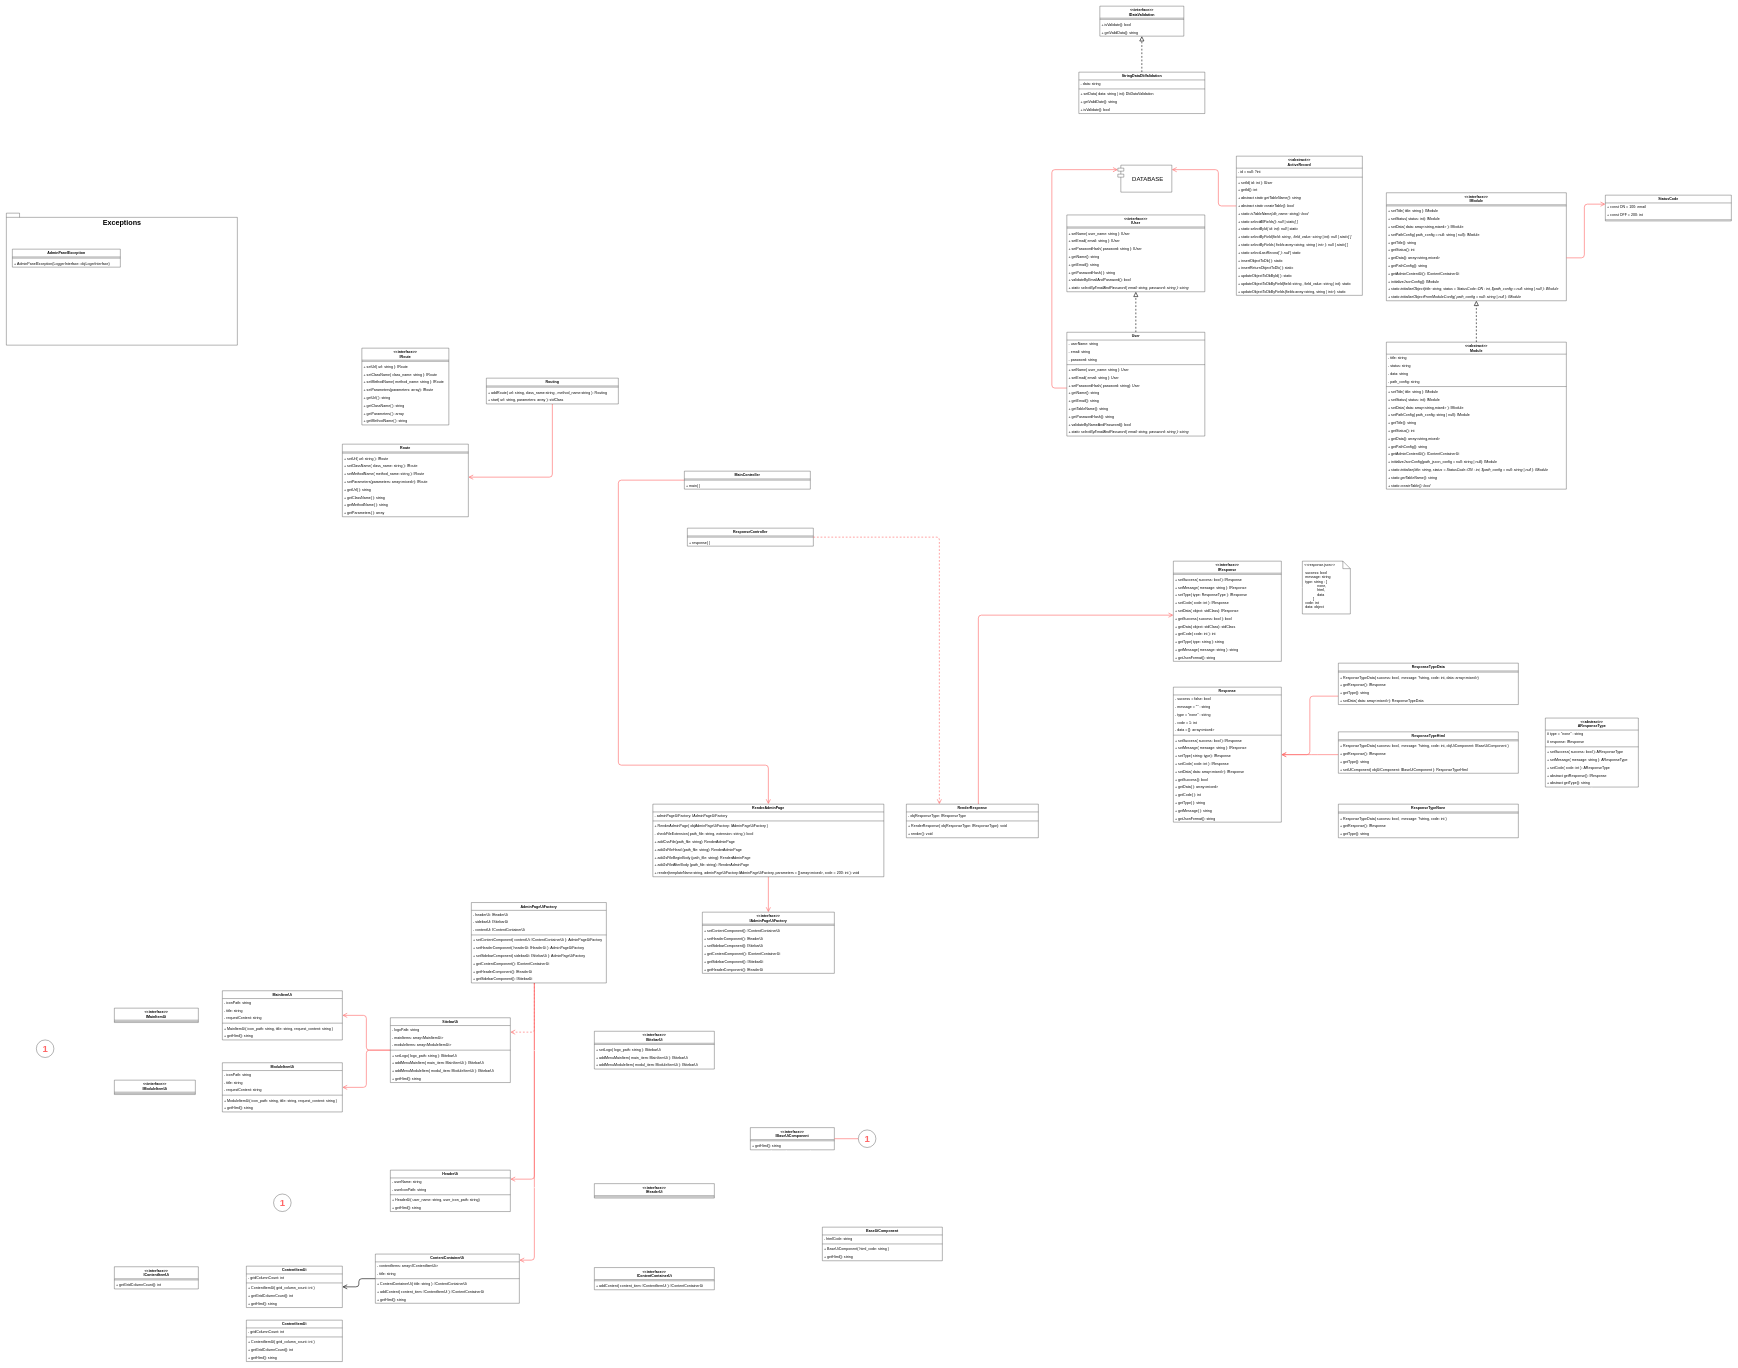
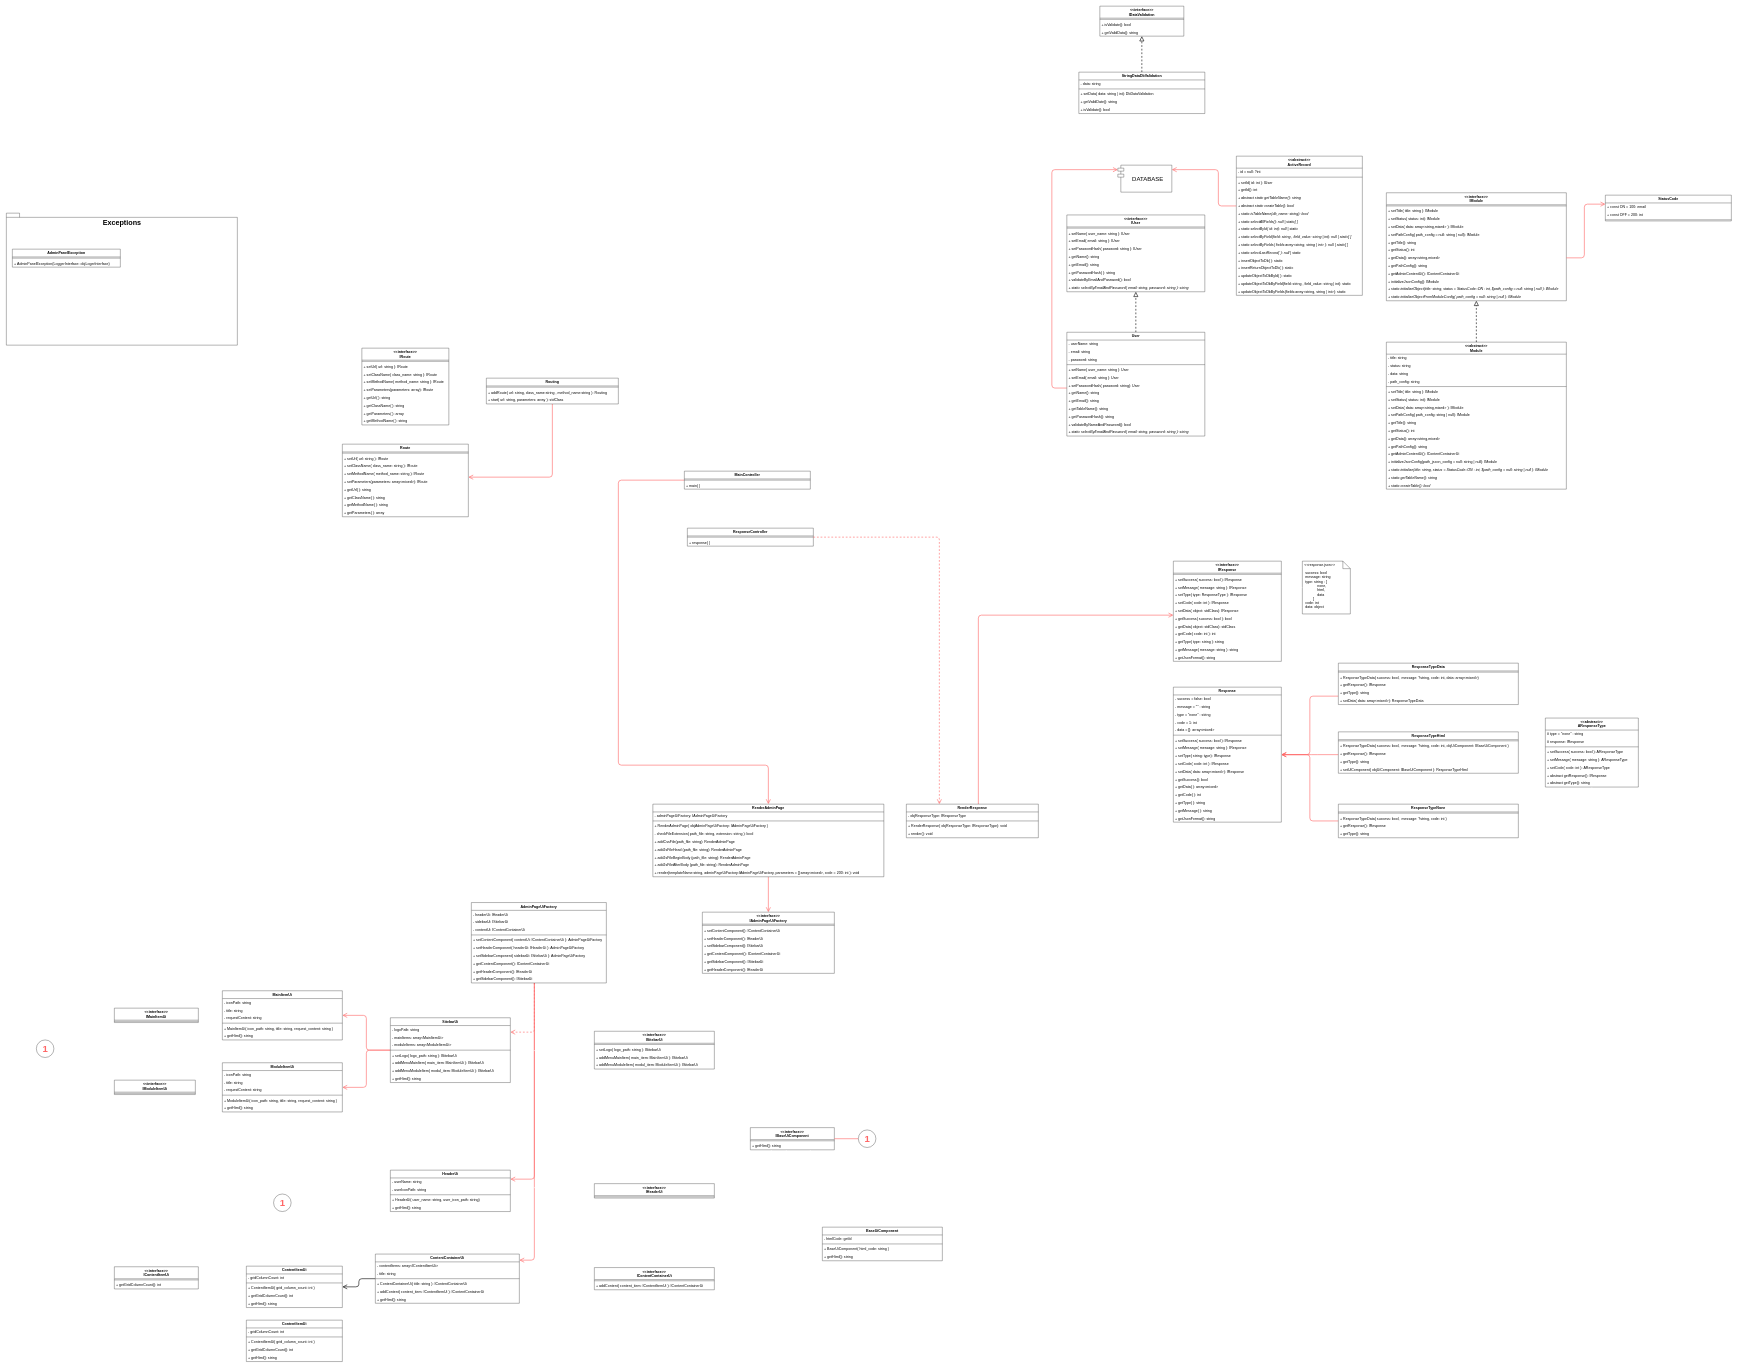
edge "ResponseTypeNone" -> "Response": added
node "- htmlCode: string": label "- htmlCode: string" -> "- htmlCode: getId"
